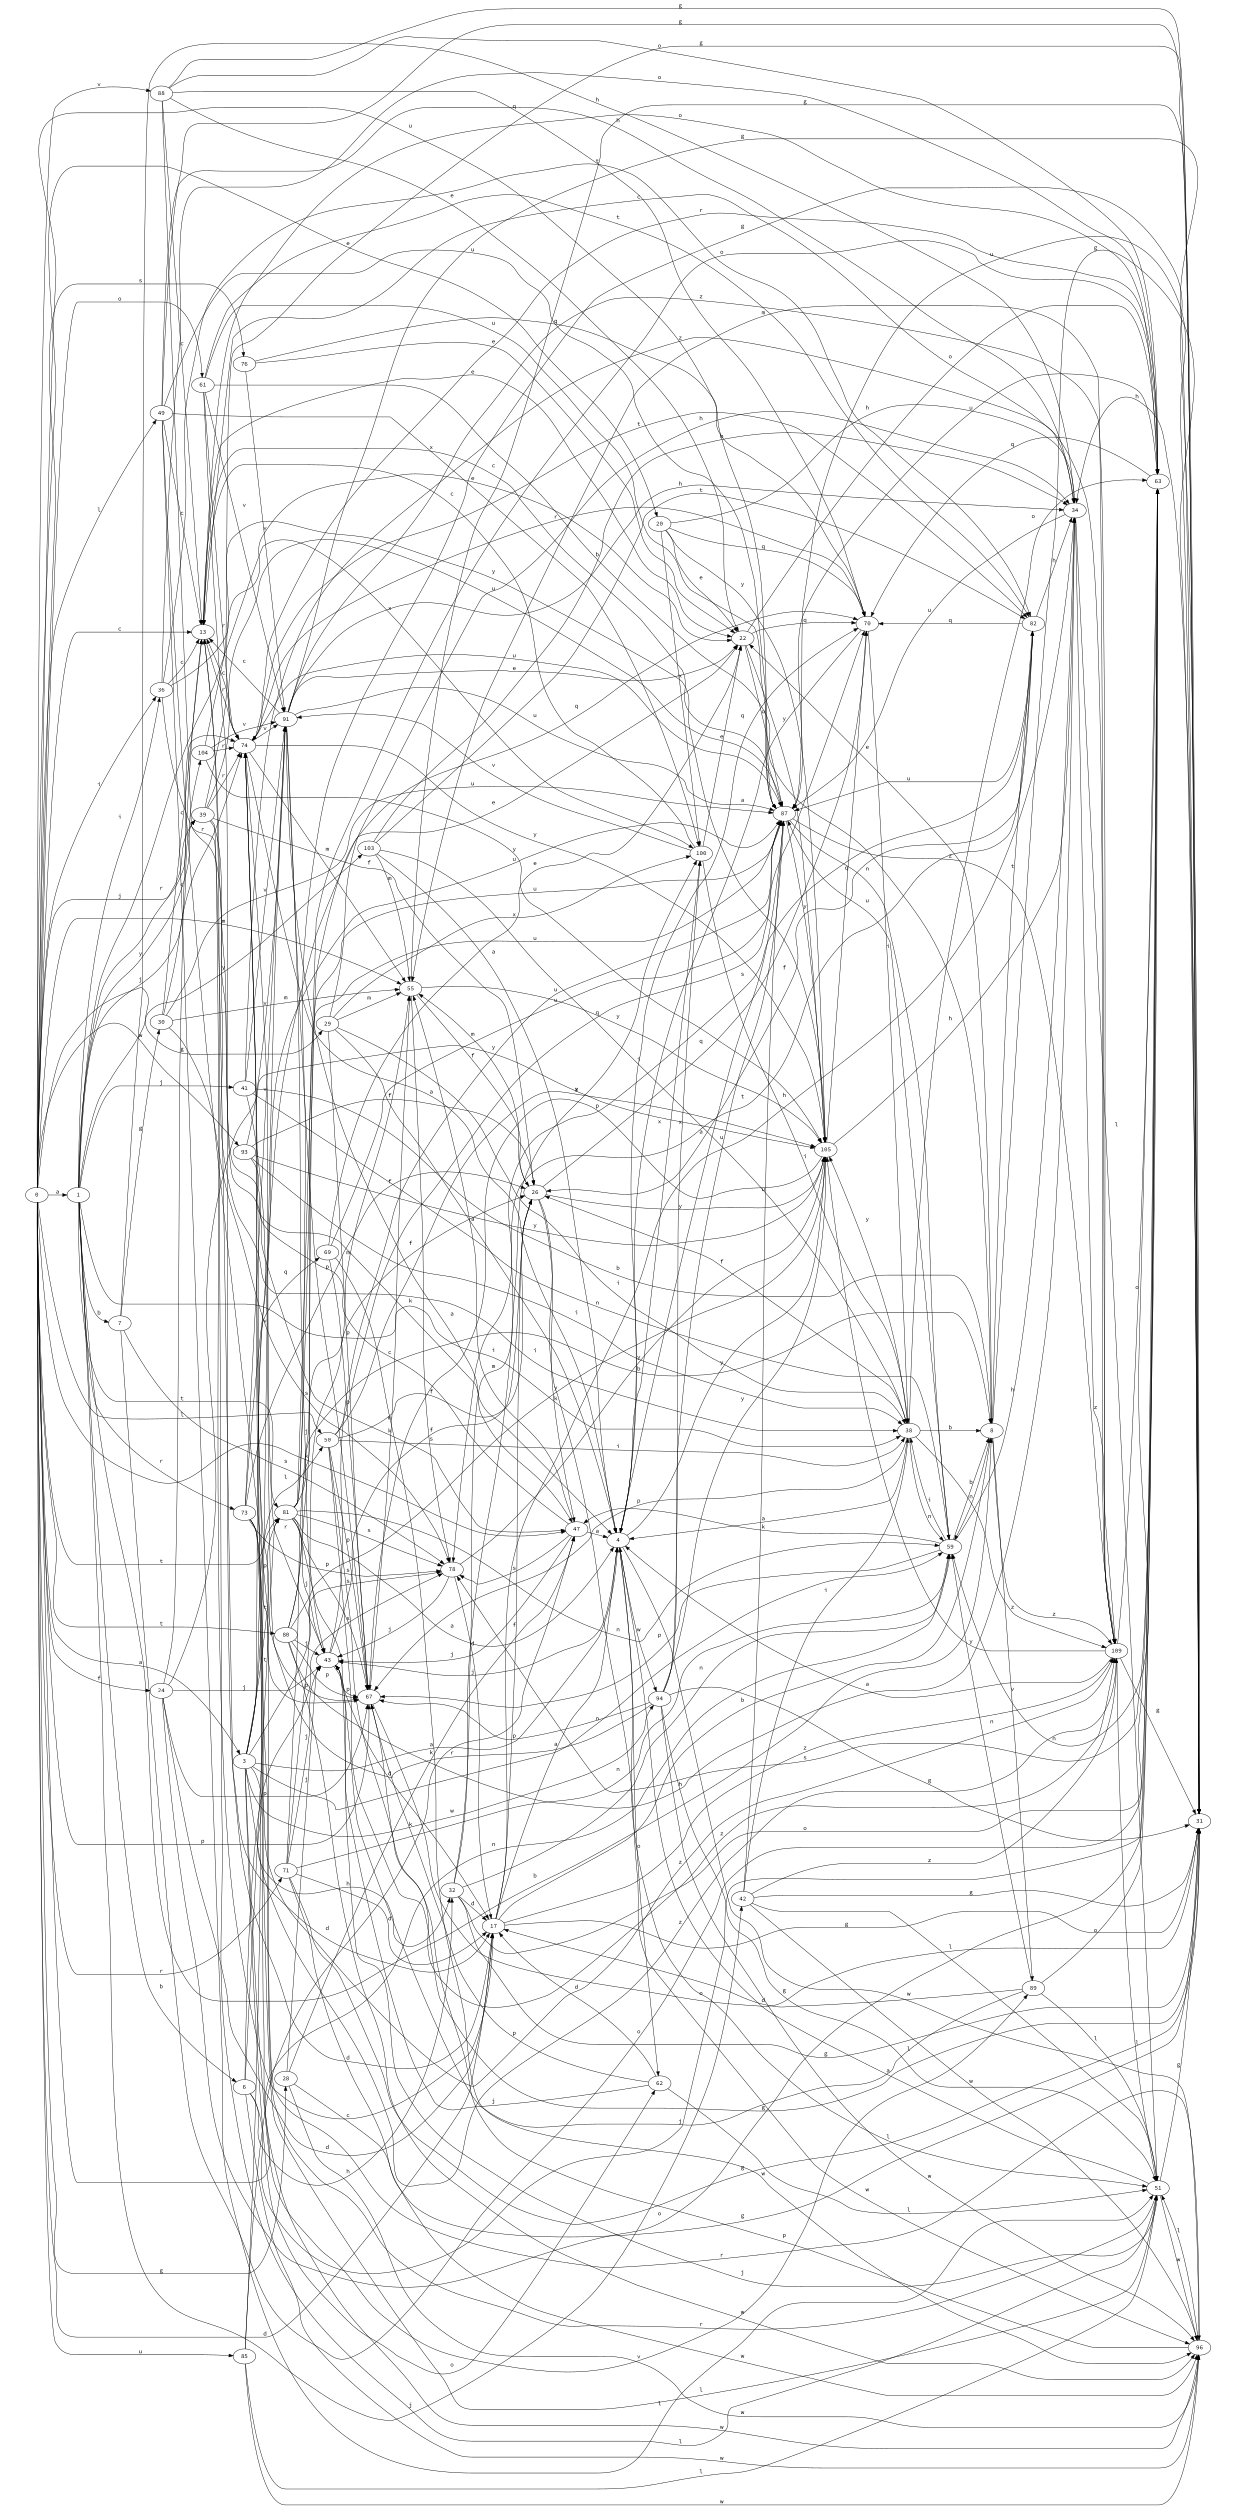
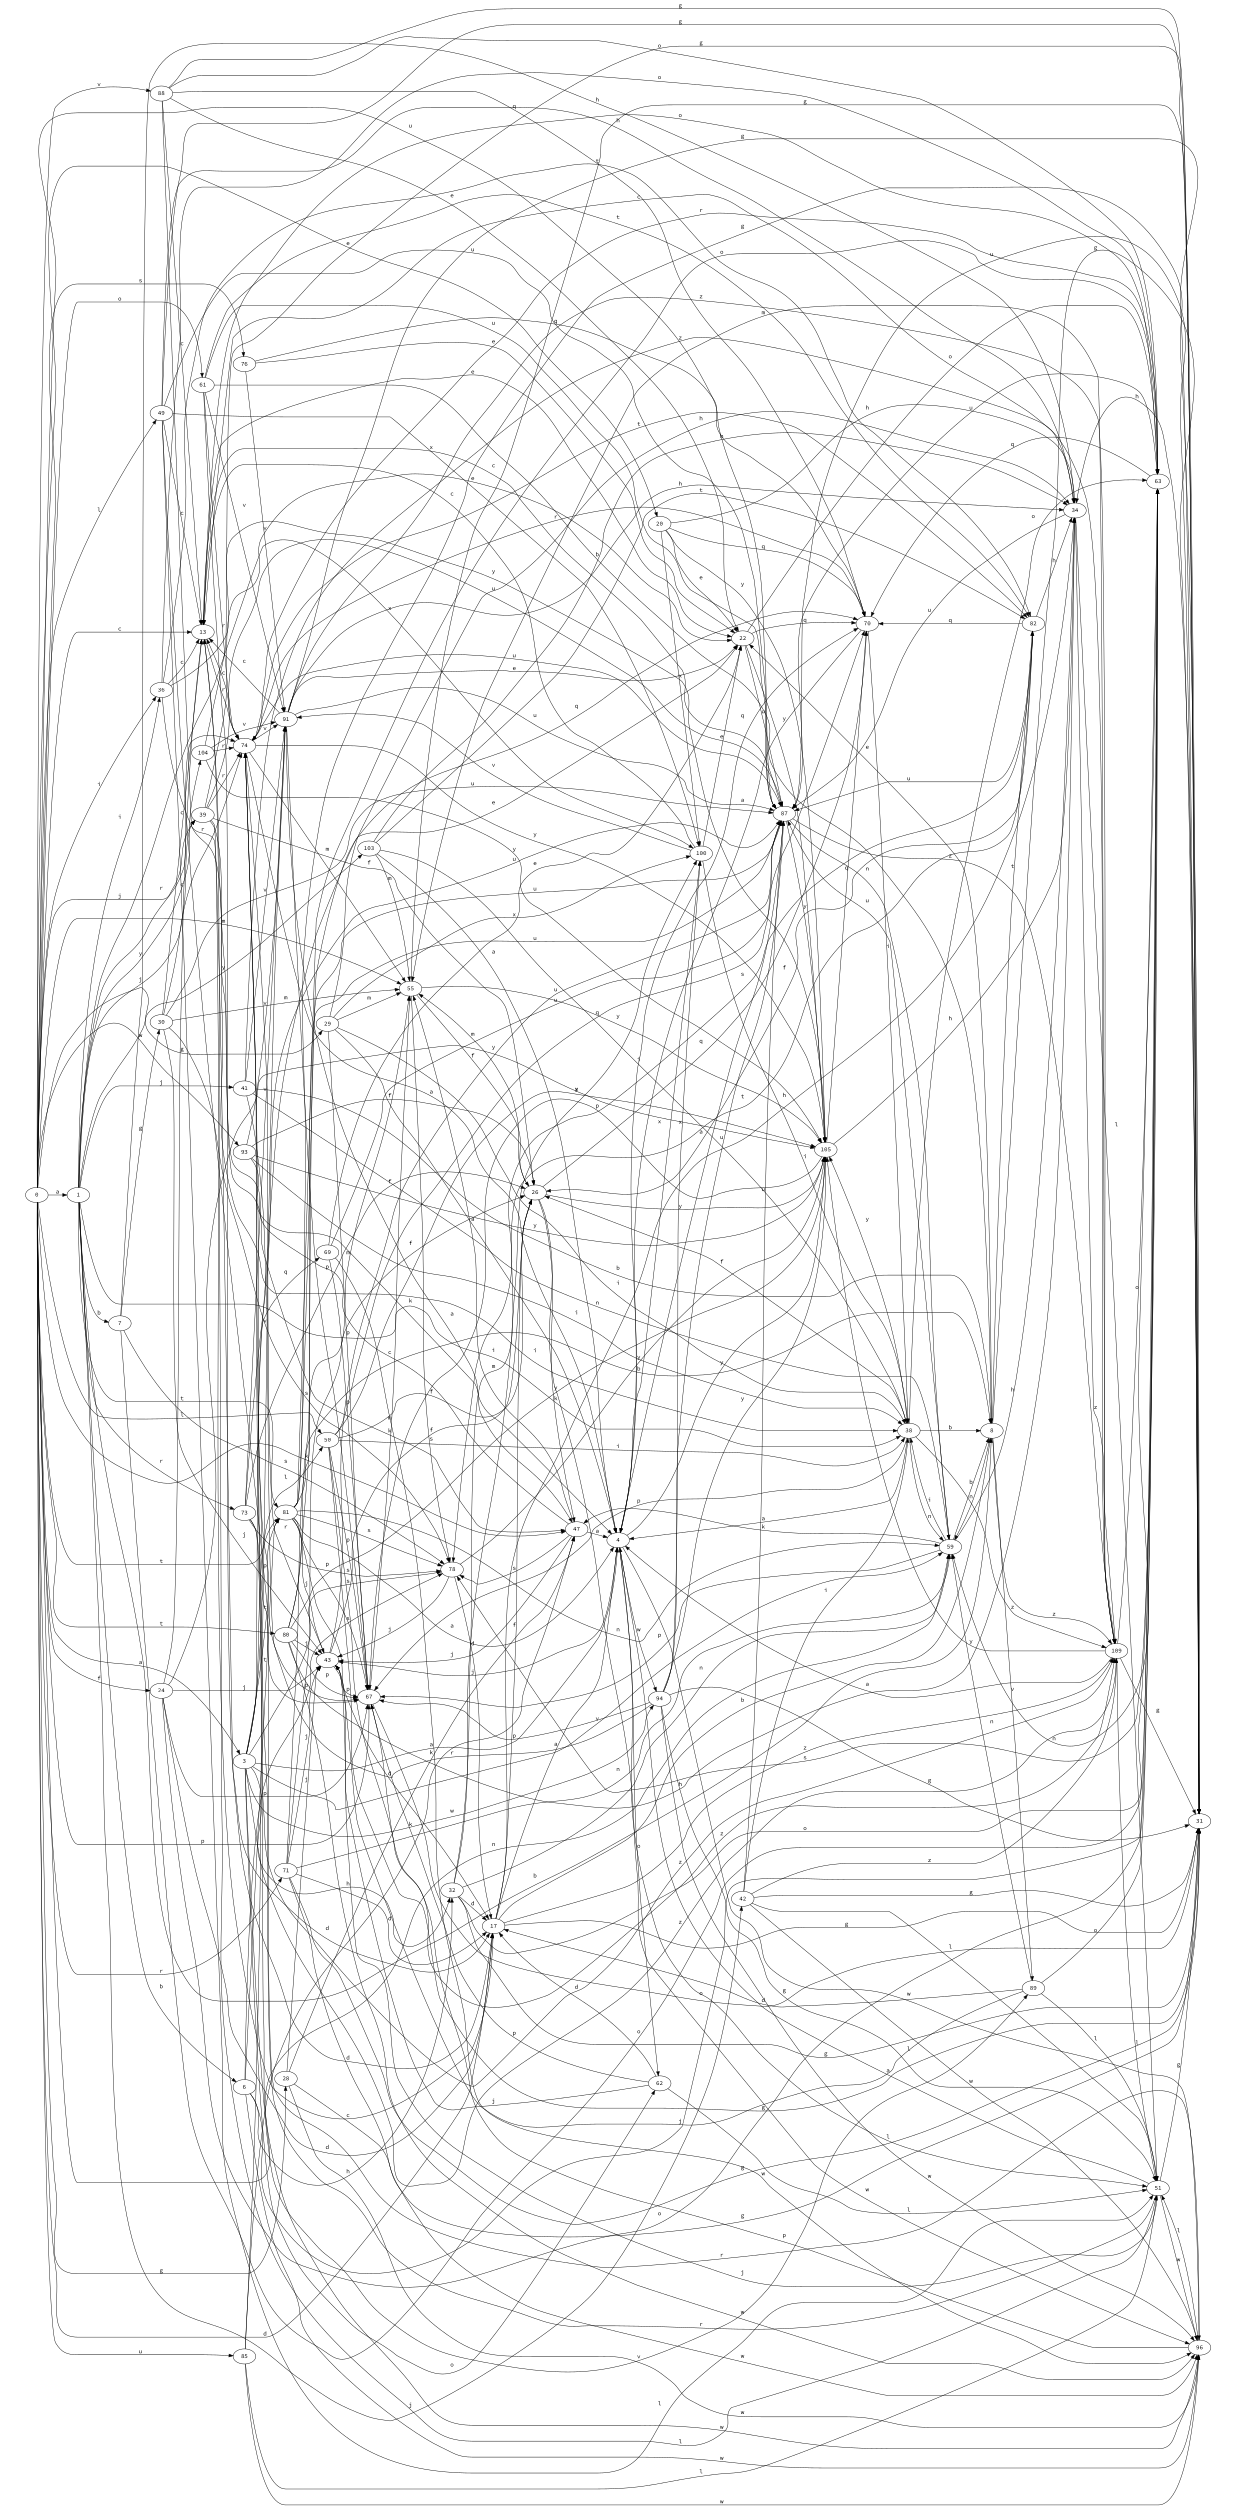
edge "91" -> "43": now "30" -> "43"
edge "3" -> "59": label "n" -> "v"
edge "73" -> "51": removed, label "l"
